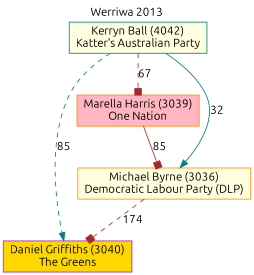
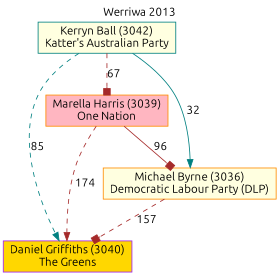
node "Kerryn Ball (4042) Katter's Australian Party": label "Kerryn Ball (4042) Katter's Australian Party" -> "Kerryn Ball (3042) Katter's Australian Party"
edge "Marella Harris (3039) One Nation" -> "Michael Byrne (3036) Democratic Labour Party (DLP)": label "85" -> "96"
edge "Marella Harris (3039) One Nation" -> "Daniel Griffiths (3040) The Greens": added, label "174"
edge "Michael Byrne (3036) Democratic Labour Party (DLP)" -> "Daniel Griffiths (3040) The Greens": label "174" -> "157"
